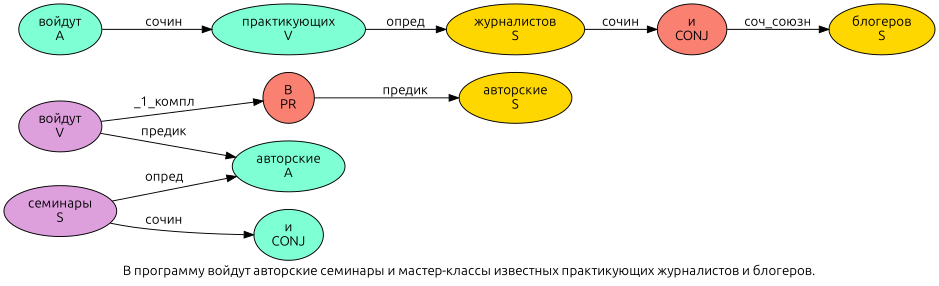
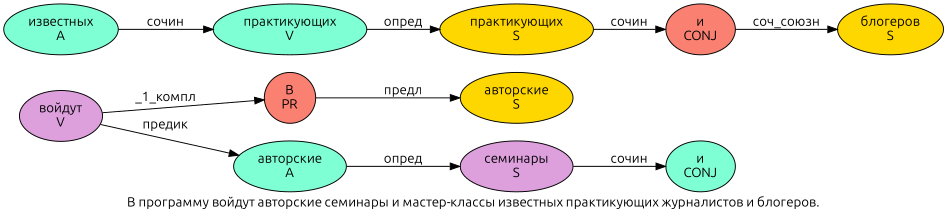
node "войдут A": label "войдут A" -> "известных A"
node "журналистов S": label "журналистов S" -> "практикующих S"
edge "В PR" -> "авторские S": label "предик" -> "предл"
edge "семинары S" -> "авторские A": reversed
